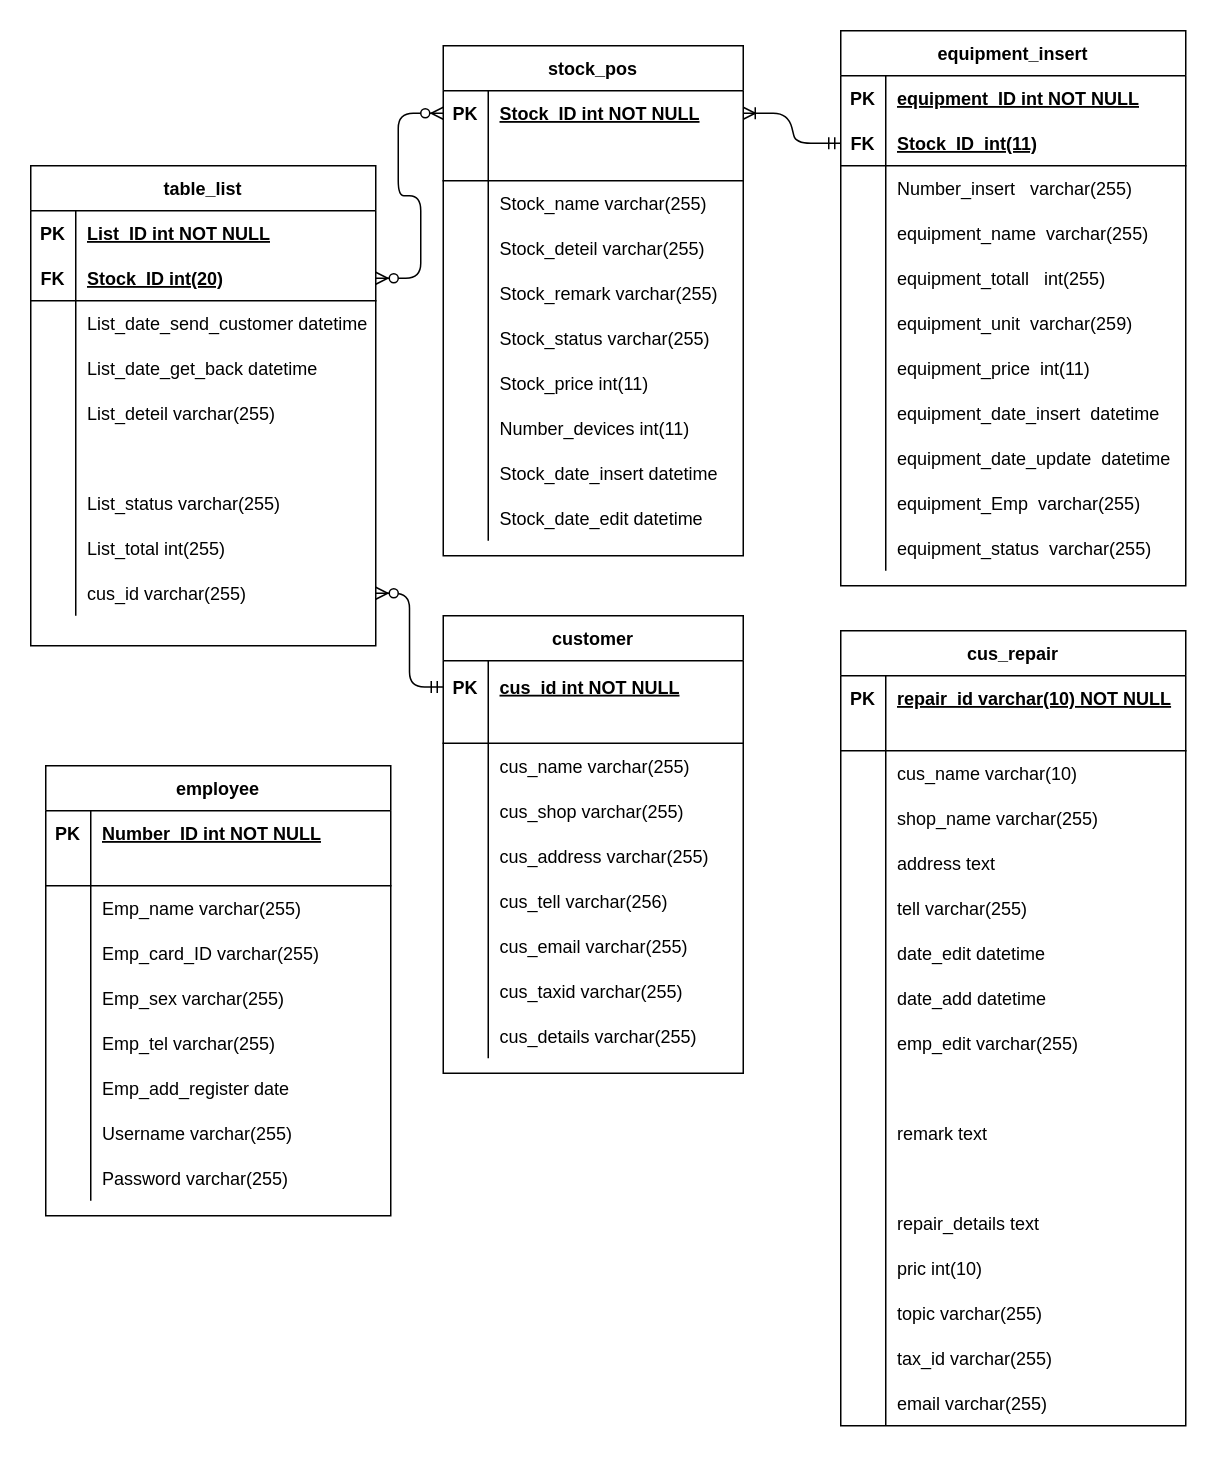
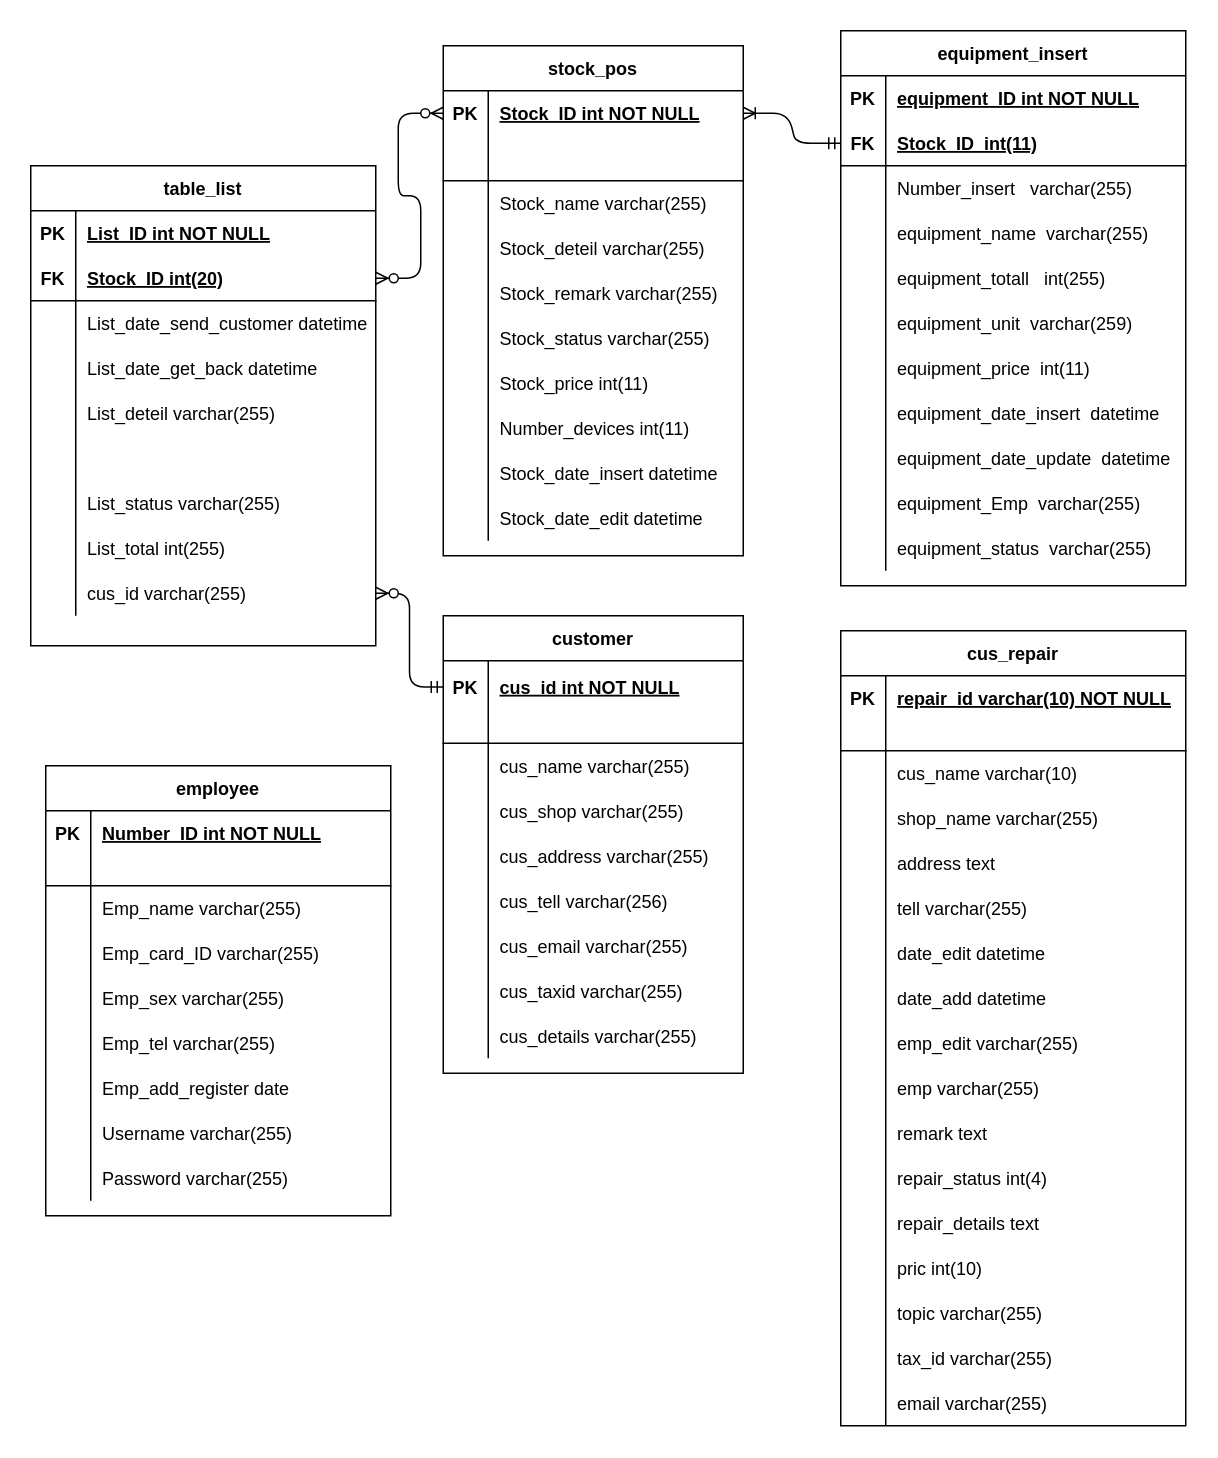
node "emp varchar(255)": added
node "repair_status int(4)": added
